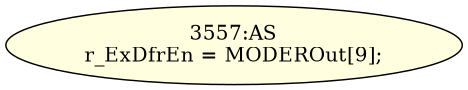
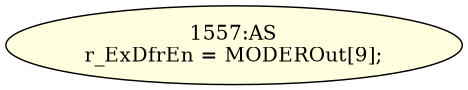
node "3557:AS r_ExDfrEn = MODEROut[9];": label "3557:AS r_ExDfrEn = MODEROut[9];" -> "1557:AS r_ExDfrEn = MODEROut[9];"
